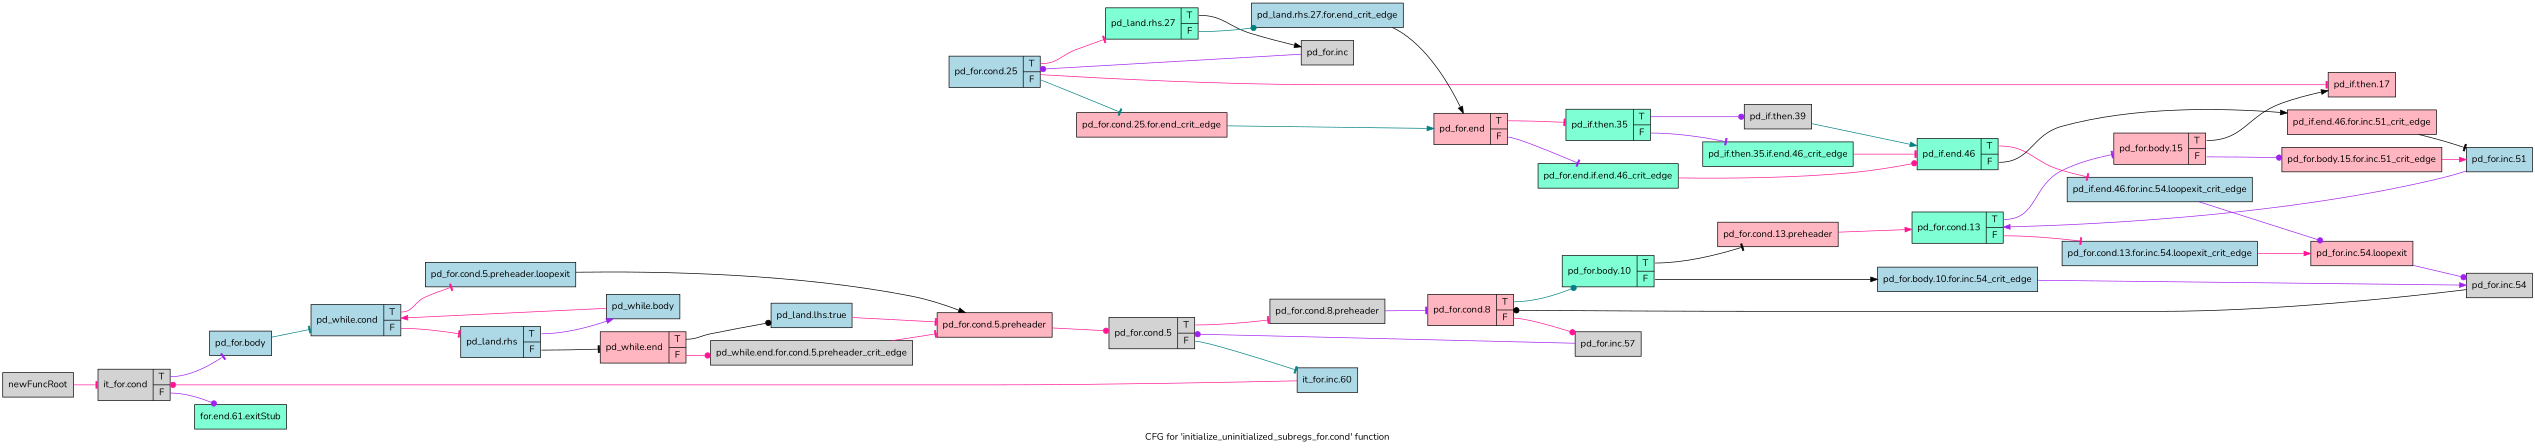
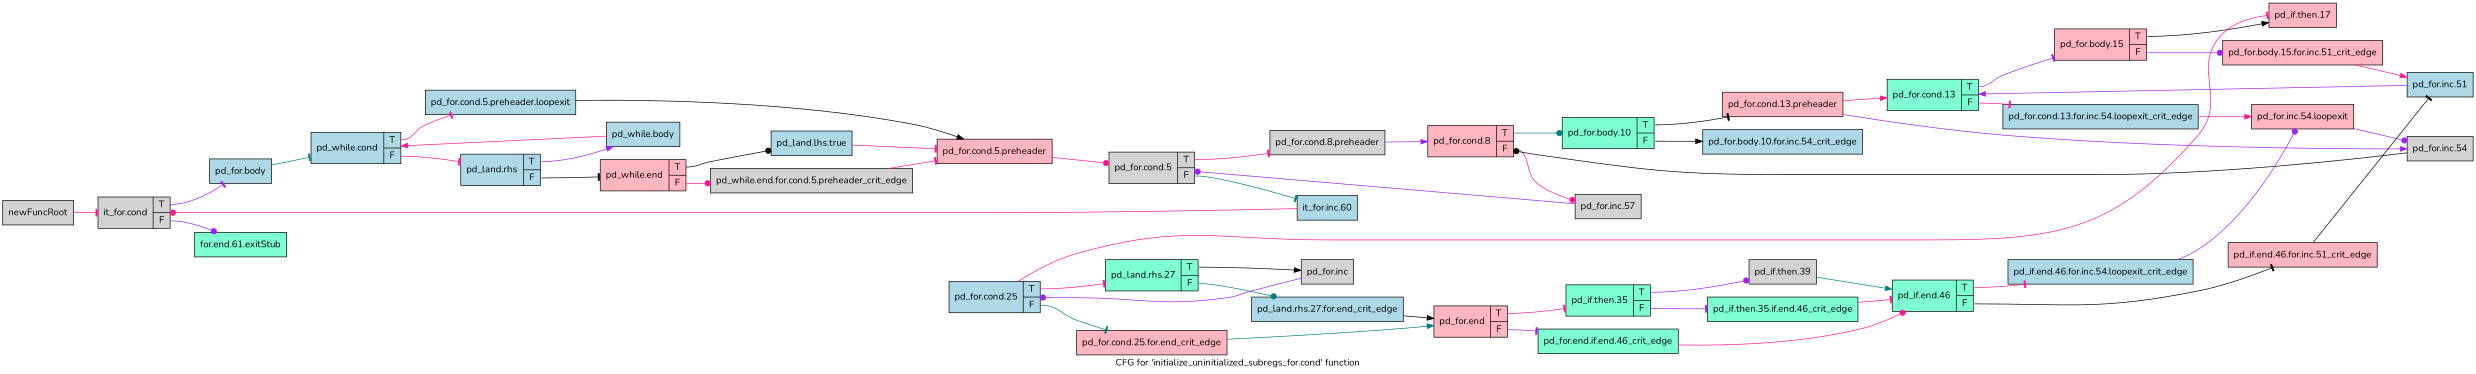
edge "pd_if.end.46" -> "pd_if.end.46.for.inc.51_crit_edge": arrowhead normal -> tee
edge "pd_for.body.10.for.inc.54_crit_edge" -> "pd_for.inc.54": now "pd_for.cond.13.preheader" -> "pd_for.inc.54"
edge "pd_for.cond.8.preheader" -> "pd_for.cond.8": arrowhead tee -> normal
